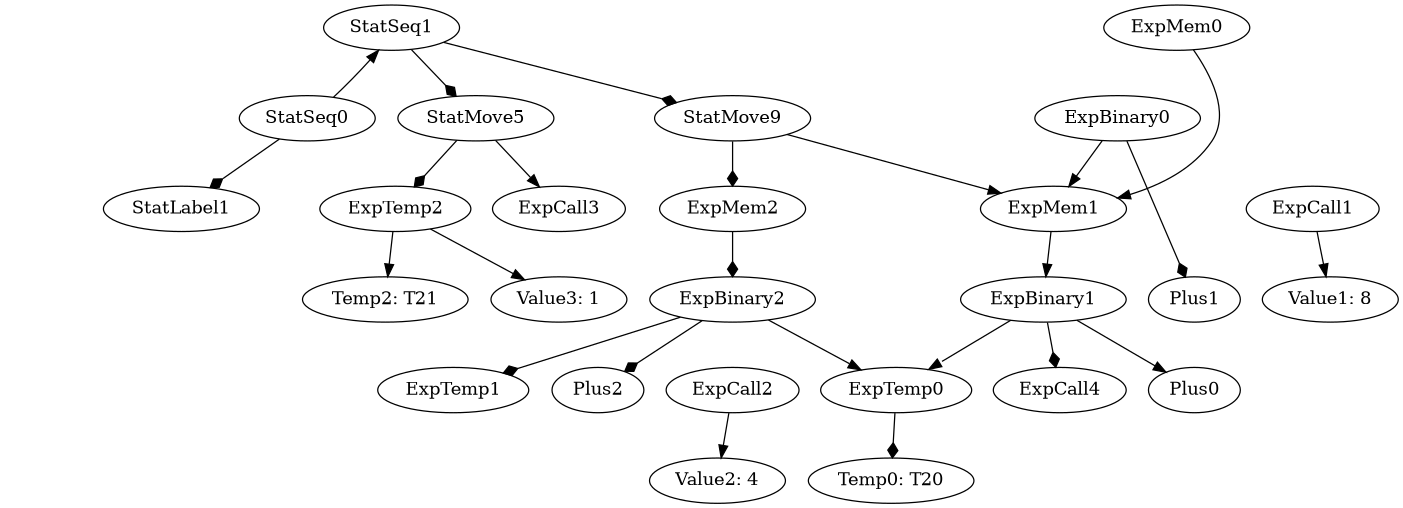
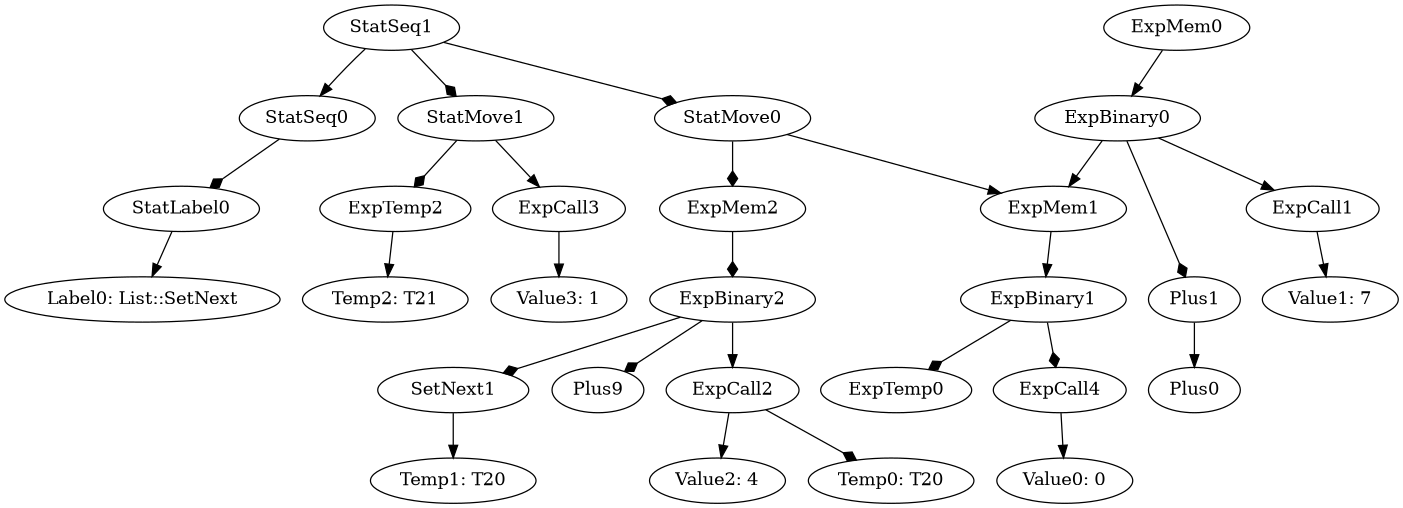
edge "StatSeq0" -> "StatSeq1": reversed
node "StatMove5": label "StatMove5" -> "StatMove1"
node "StatMove9": label "StatMove9" -> "StatMove0"
edge "ExpMem0" -> "ExpMem1": now "ExpMem0" -> "ExpBinary0"
edge "ExpBinary0" -> "ExpCall1": added
node "StatLabel1": label "StatLabel1" -> "StatLabel0"
edge "ExpTemp2" -> "Value3: 1": now "ExpCall3" -> "Value3: 1"
node "Label0: List::SetNext": added
node "Value1: 8": label "Value1: 8" -> "Value1: 7"
edge "ExpBinary1" -> "ExpTemp0": arrowhead normal -> diamond
edge "ExpBinary2" -> "ExpTemp0": now "ExpBinary2" -> "ExpCall2"
edge "ExpBinary1" -> "Plus0": now "Plus1" -> "Plus0"
node "ExpTemp1": label "ExpTemp1" -> "SetNext1"
node "Plus2": label "Plus2" -> "Plus9"
edge "ExpTemp0" -> "Temp0: T20": now "ExpCall2" -> "Temp0: T20"
node "Temp1: T20": added
node "Value0: 0": added
